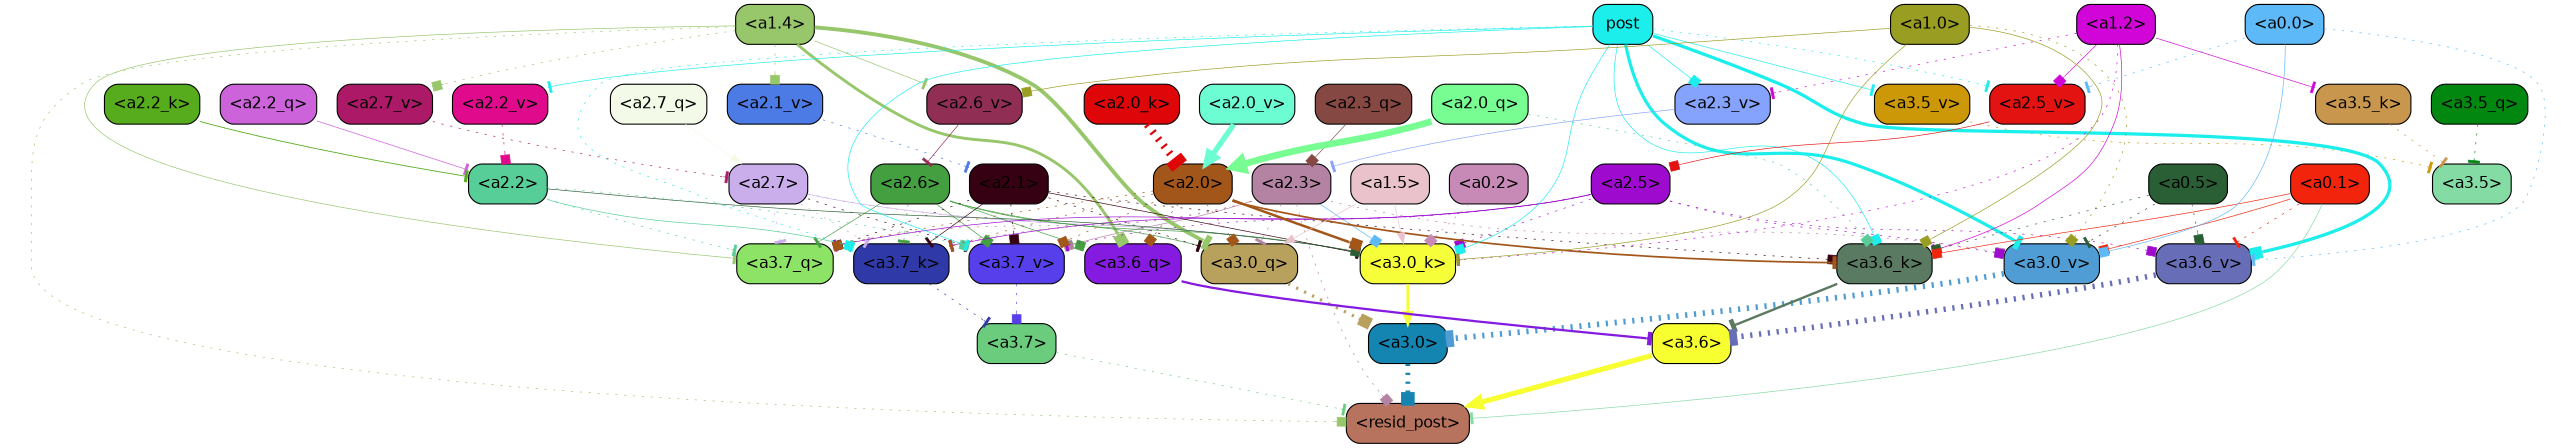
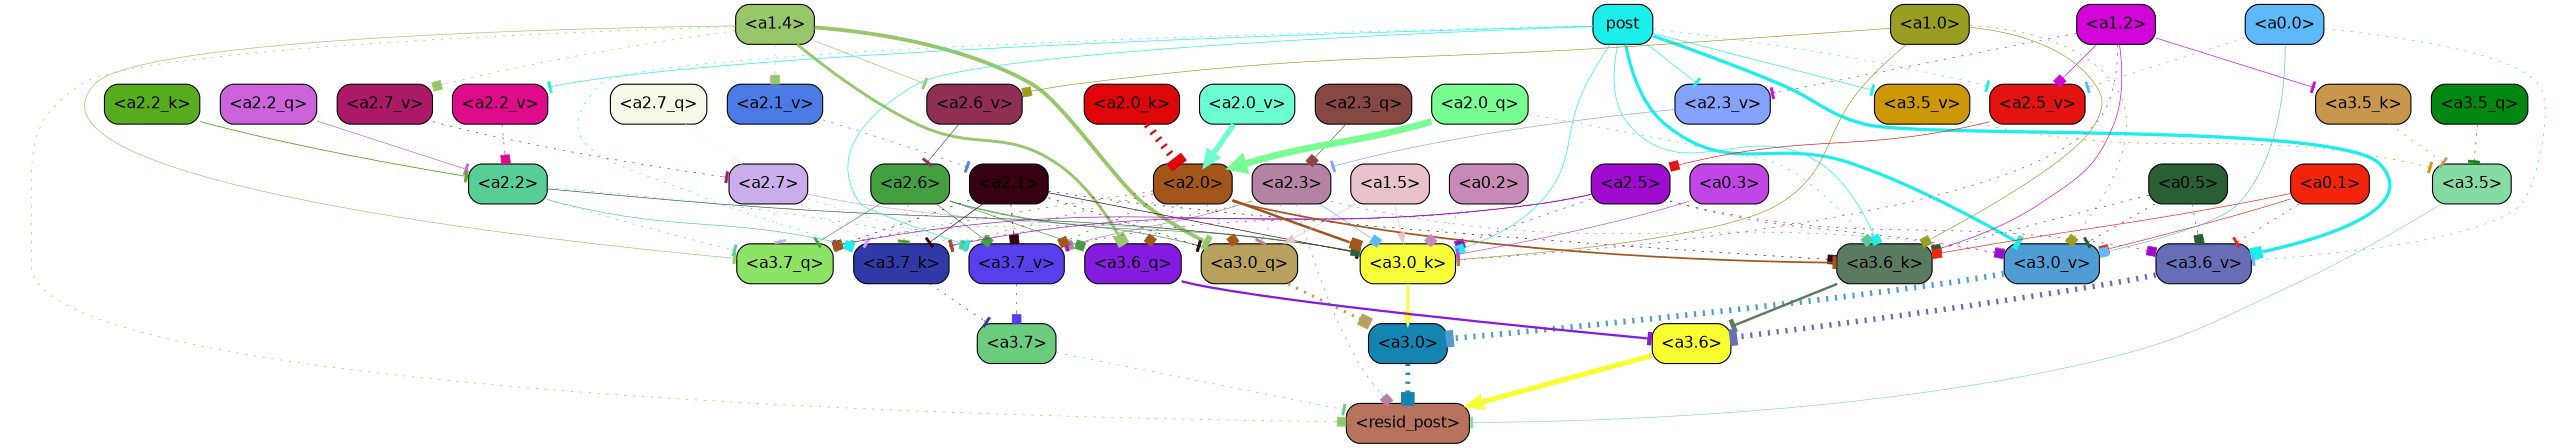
edge "post" -> "<a2.3_v>": arrowhead box -> tee
node "<a0.3>": added
edge "<a2.7>" -> "<a3.7_v>": color #360213 -> #caadeb
edge "<a0.1>" -> "<resid_post>": now "<a3.5>" -> "<resid_post>"
